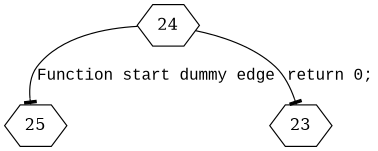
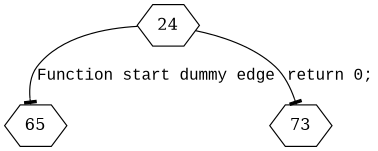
node "25": label "25" -> "65"
node "23": label "23" -> "73"
